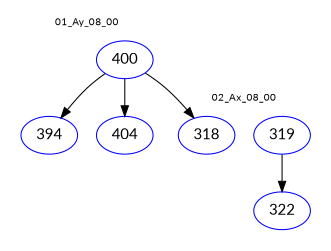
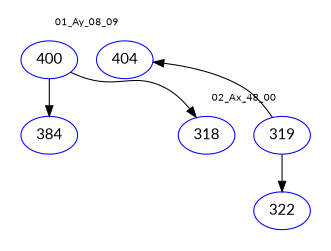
cluster "01_Ay_08_00": label "01_Ay_08_00" -> "01_Ay_08_09"
edge "400" -> "404": now "319" -> "404"
cluster "02_Ax_08_00": label "02_Ax_08_00" -> "02_Ax_48_00"
node "394": label "394" -> "384"
